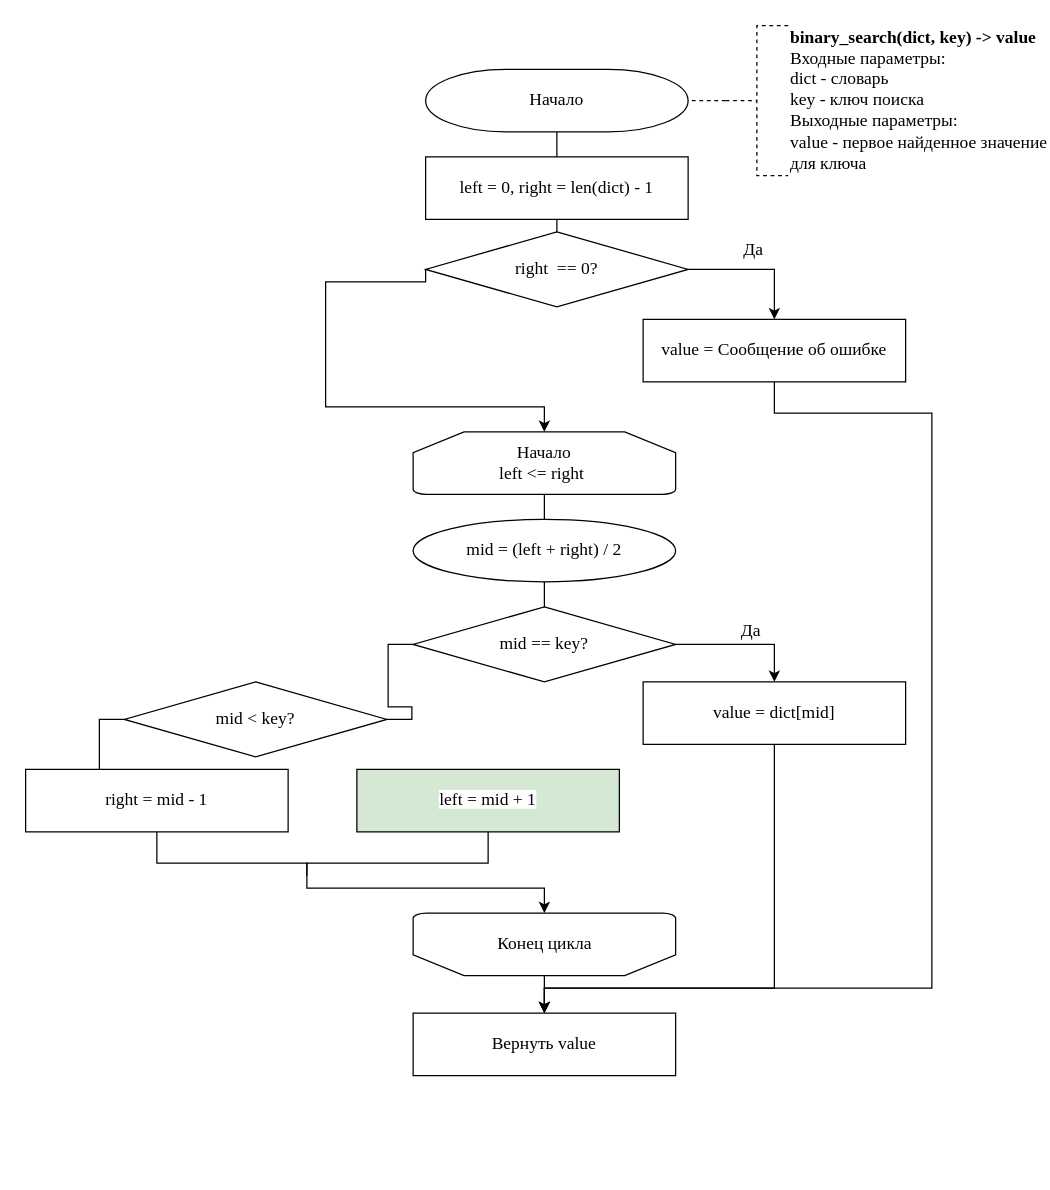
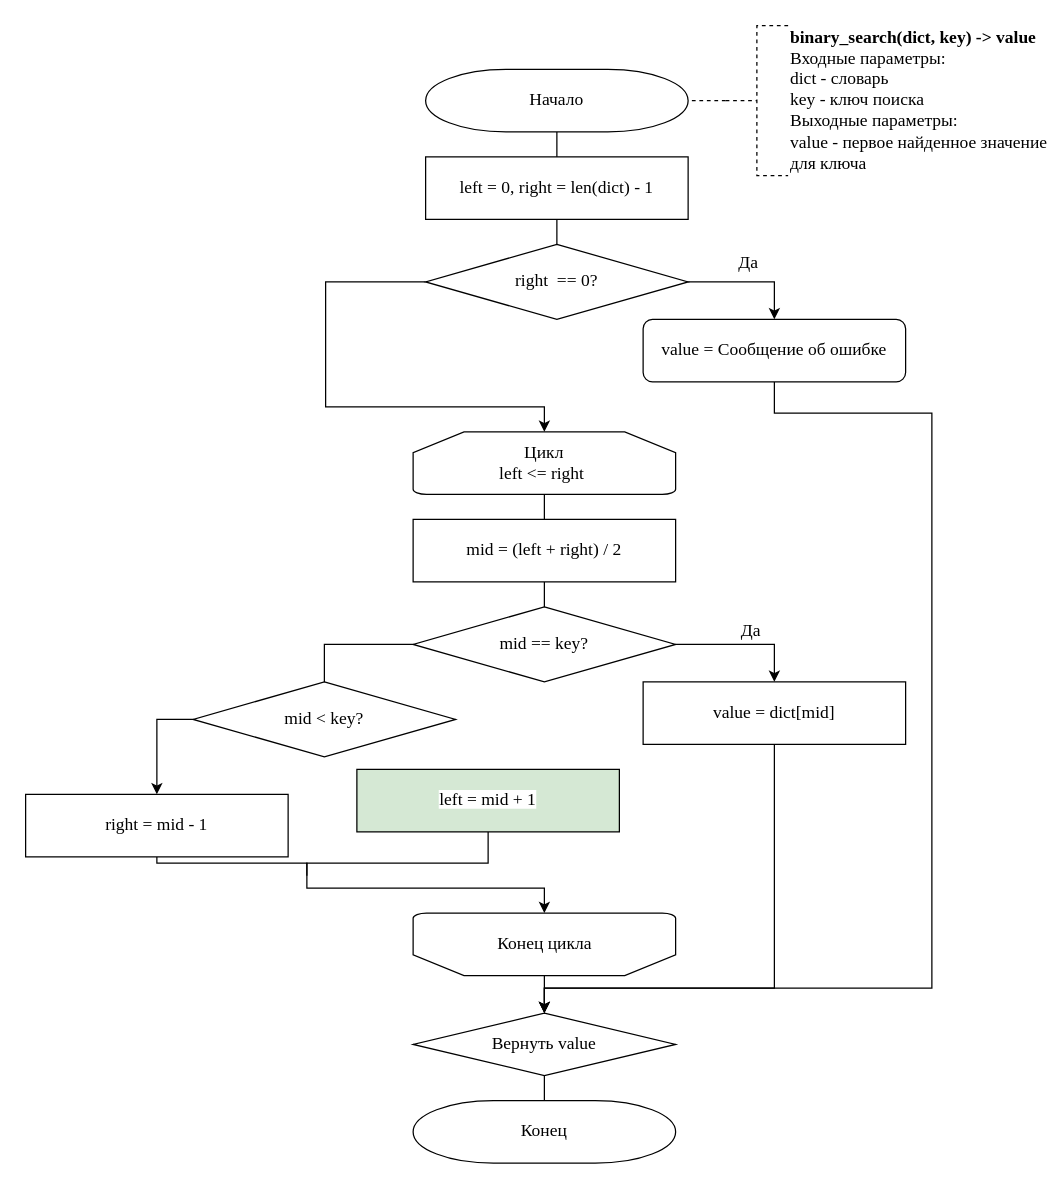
node "right == 0?": moved (557, 269) -> (557, 282)
node "value = Сообщение об ошибке": shape rectangle -> rounded rectangle
node "Началоleft <= right": label "Началоleft <= right" -> "Циклleft <= right"
node "mid = (left + right) / 2": shape ellipse -> rectangle
node "mid < key?": moved (256, 719) -> (324, 719)
node "right = mid - 1": moved (157, 801) -> (157, 826)
node "Вернуть value": shape rectangle -> diamond
edge "Вернуть value" -- "Конец": added
node "Конец": added
